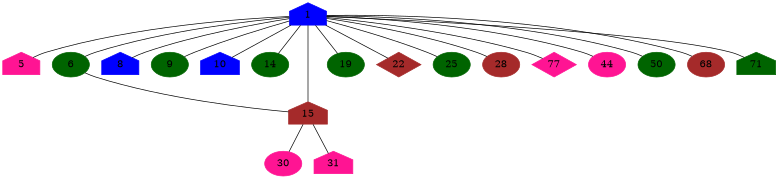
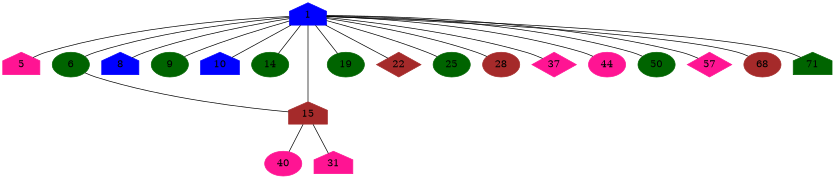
node "77": label "77" -> "37"
node "57": added
node "30": label "30" -> "40"
